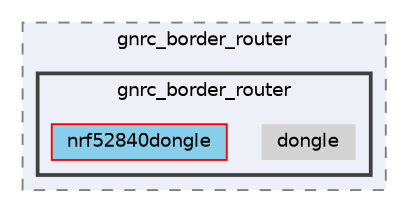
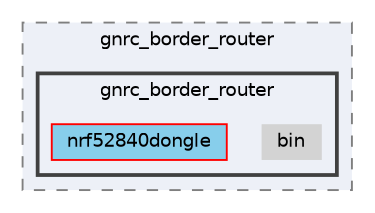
node "dongle": label "dongle" -> "bin"
